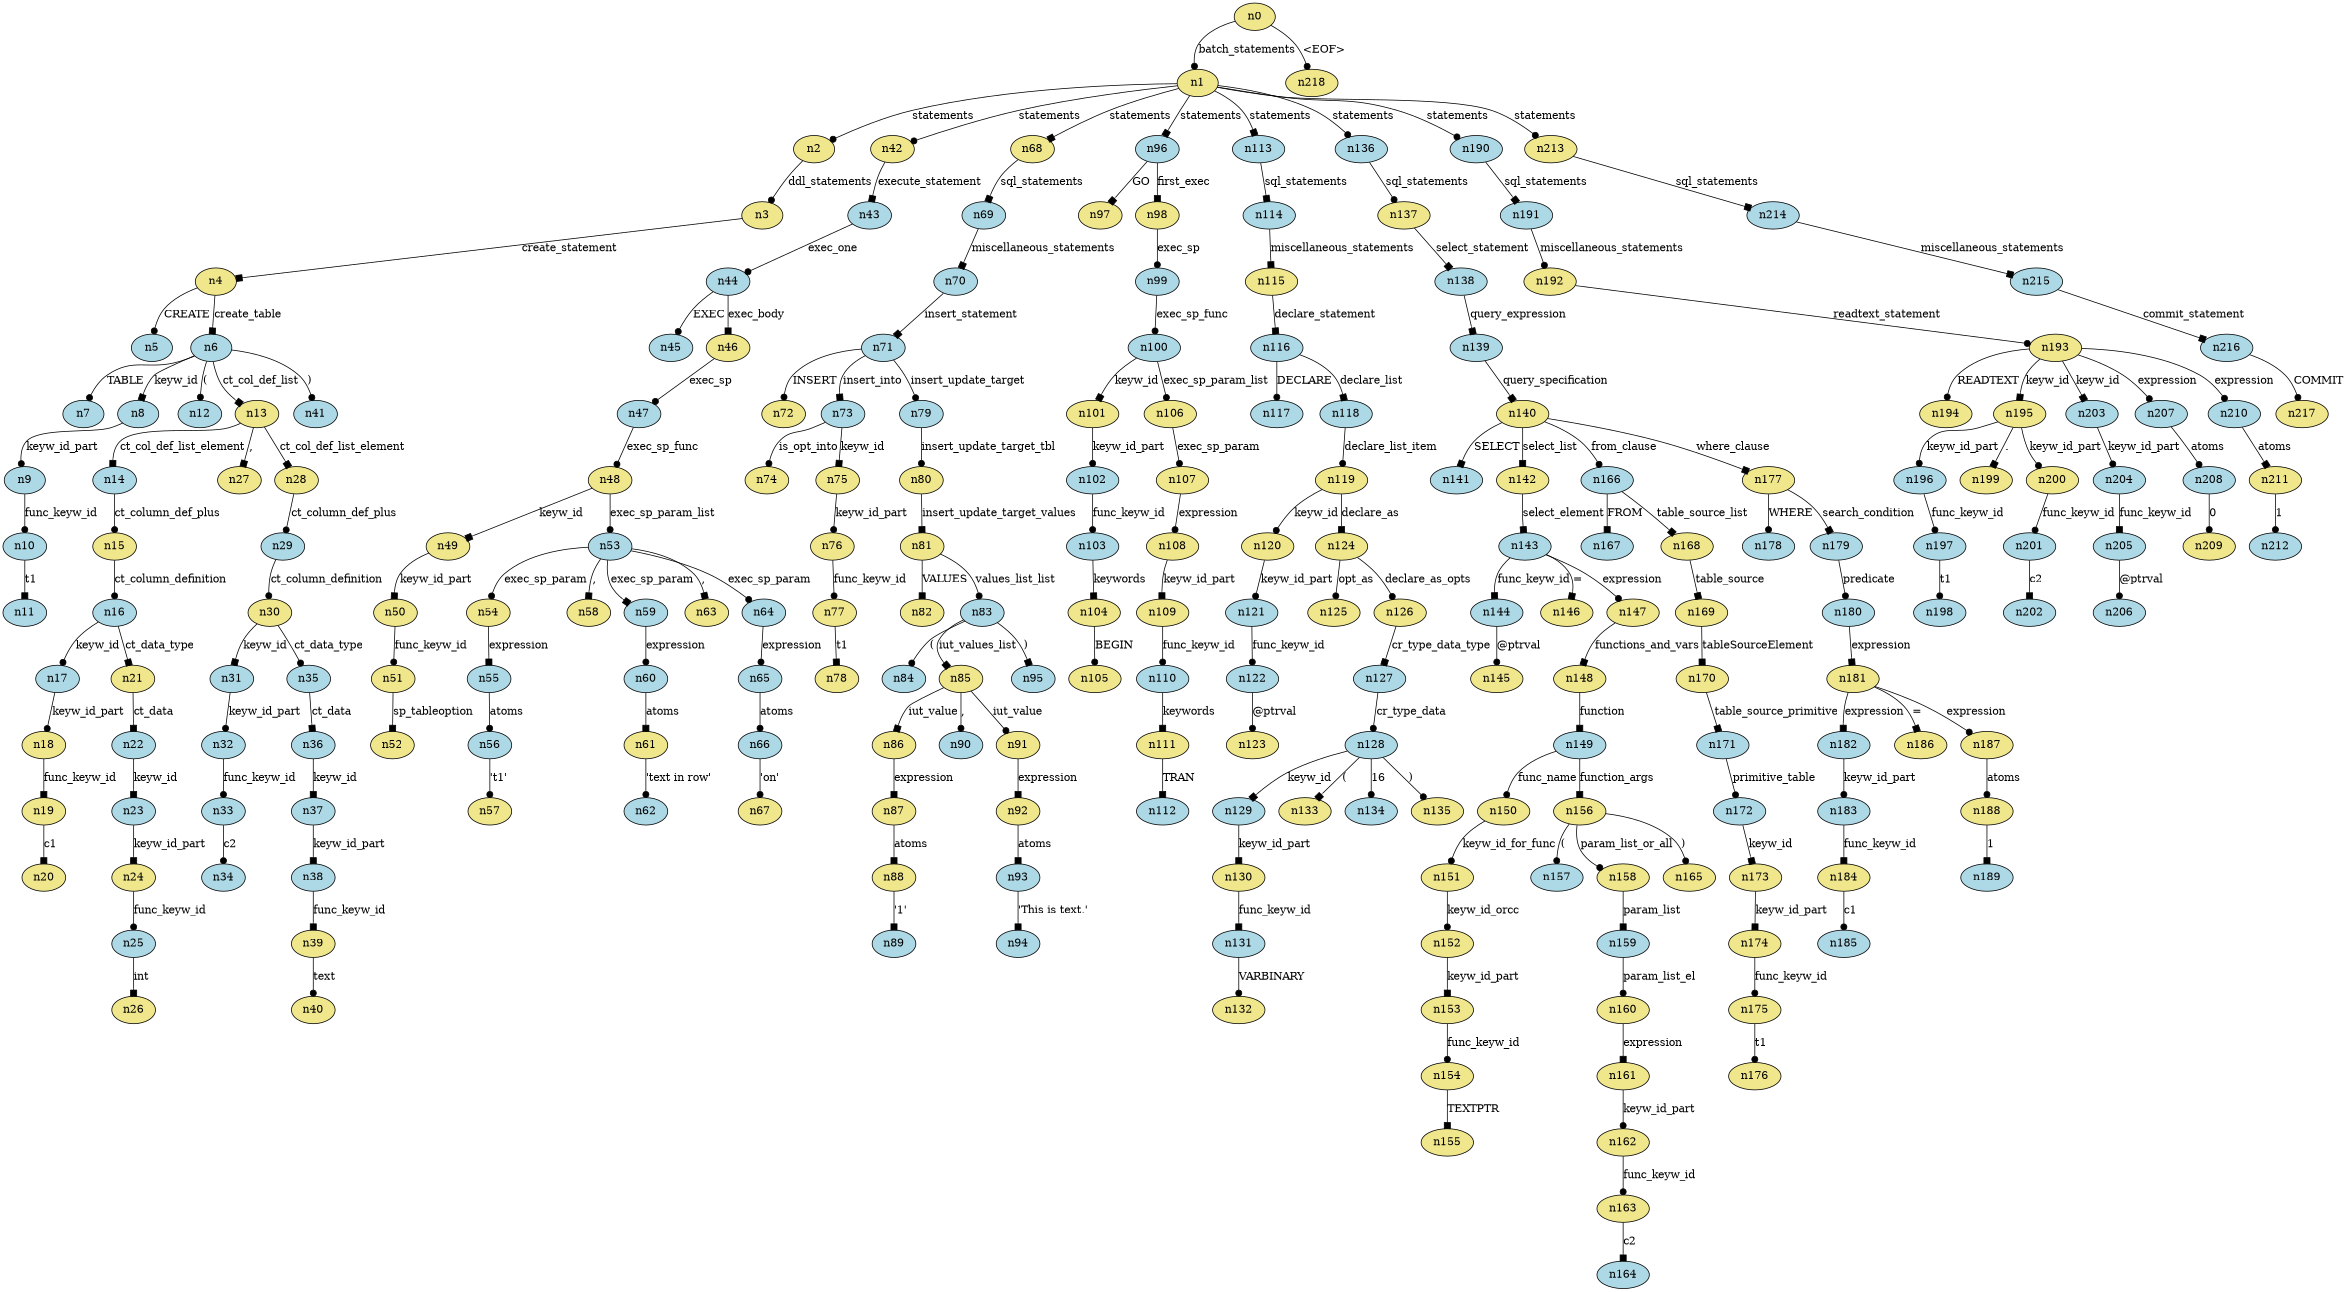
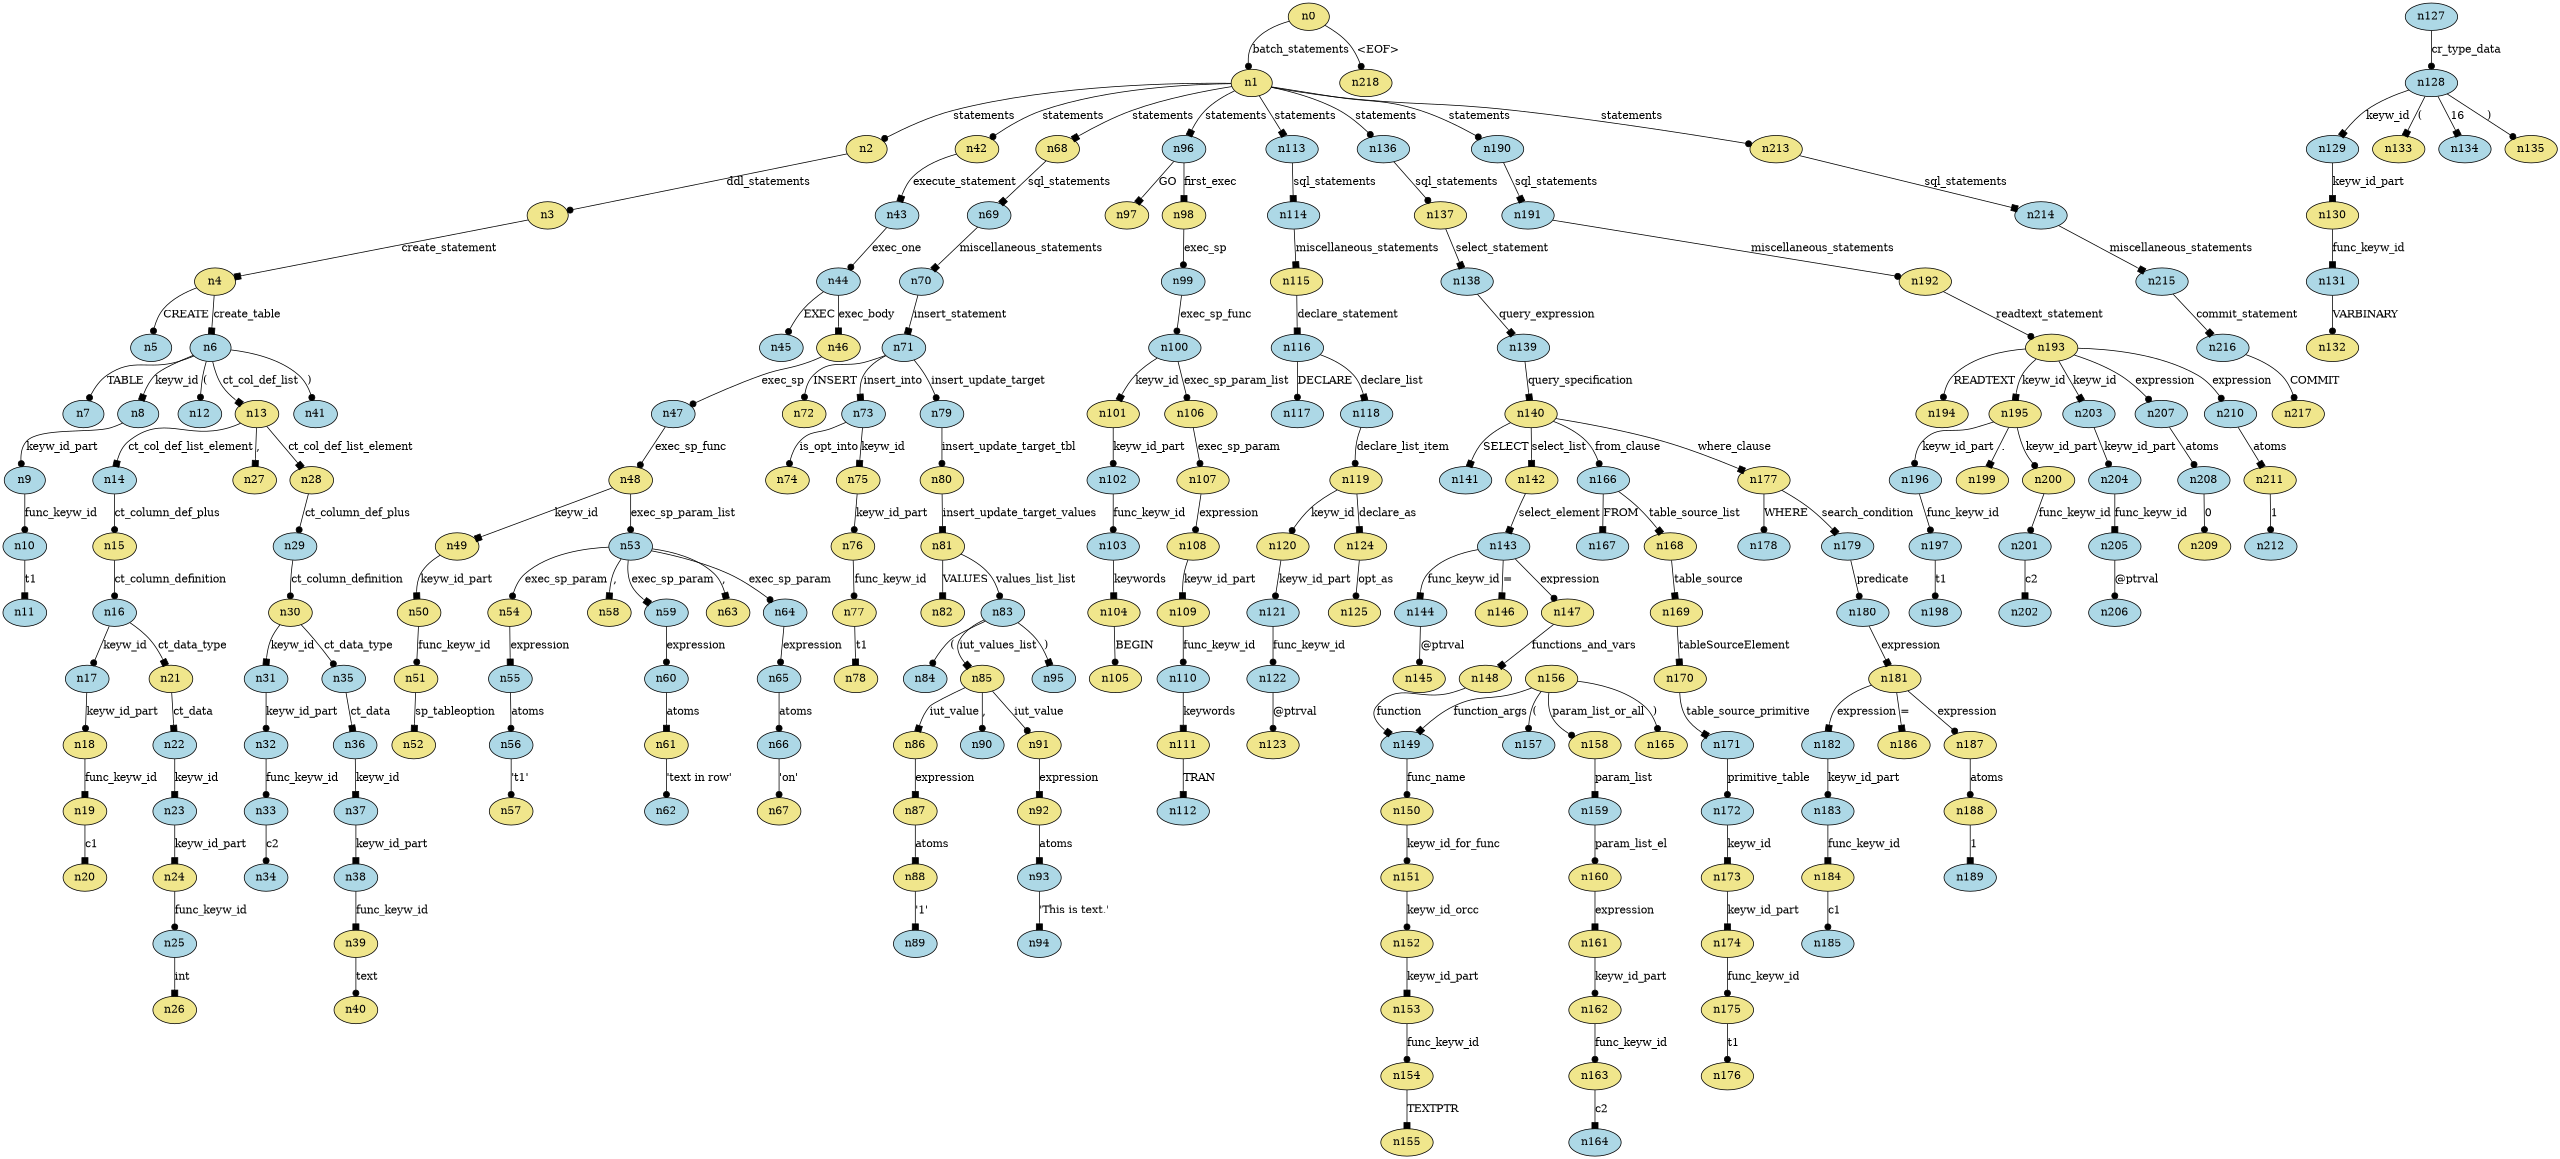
node "n126": removed
edge "n149" -> "n156": reversed
edge "n128" -> "n134": arrowhead dot -> box
